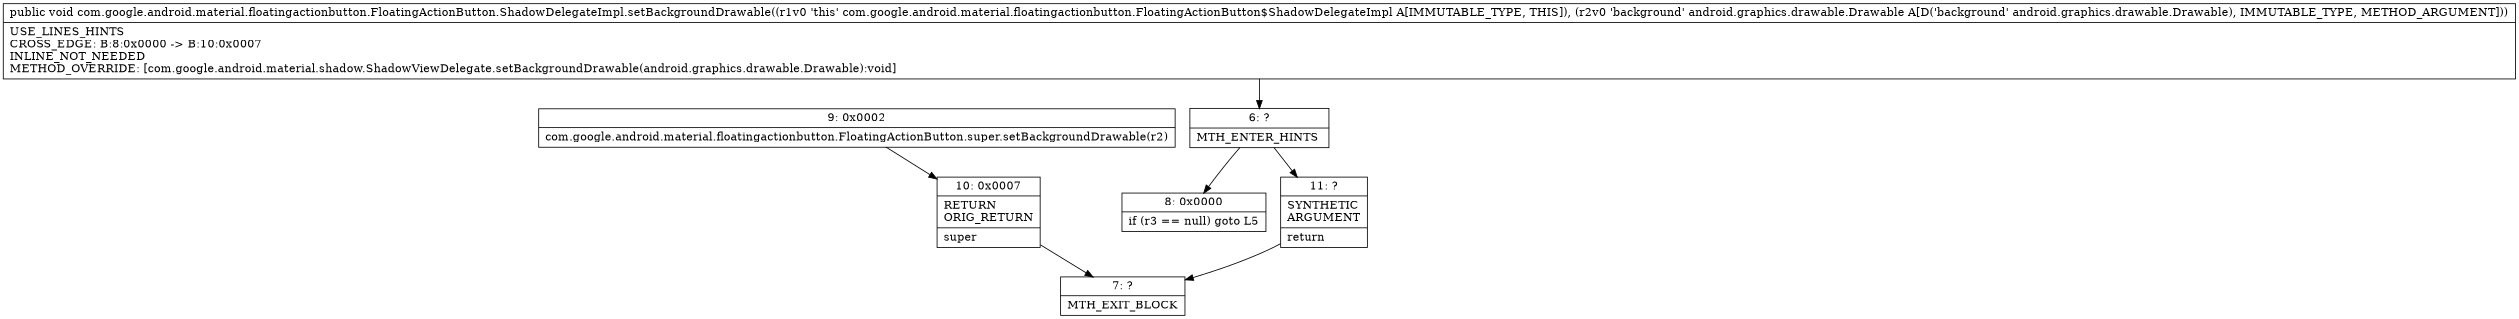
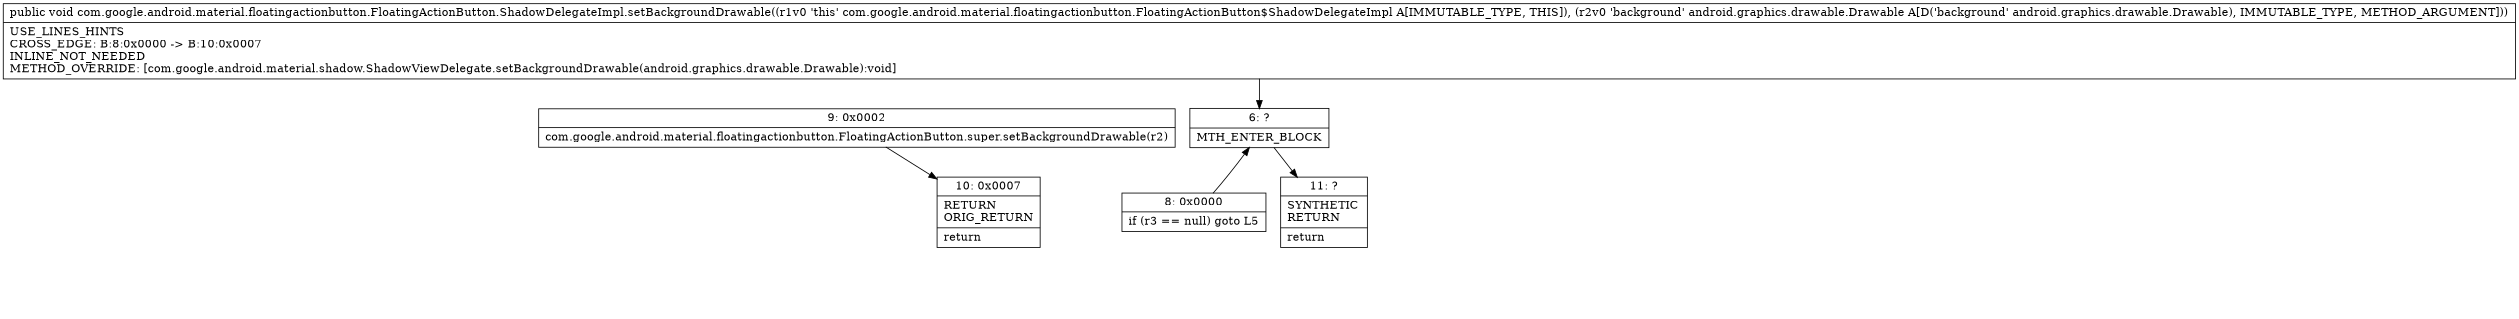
node "6: ?": text "MTH_ENTER_HINTS" -> "MTH_ENTER_BLOCK"
edge "6: ?" -> "8: 0x0000": reversed
node "11: ?": text "ARGUMENT" -> "RETURN"
node "10: 0x0007": text "super" -> "return"
node "7: ?": removed
